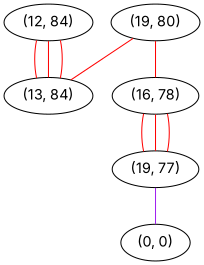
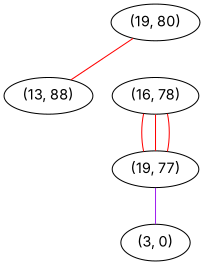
node "(12, 84)": removed
edge "(19, 80)" -- "(16, 78)": removed
node "(13, 84)": label "(13, 84)" -> "(13, 88)"
node "(0, 0)": label "(0, 0)" -> "(3, 0)"
